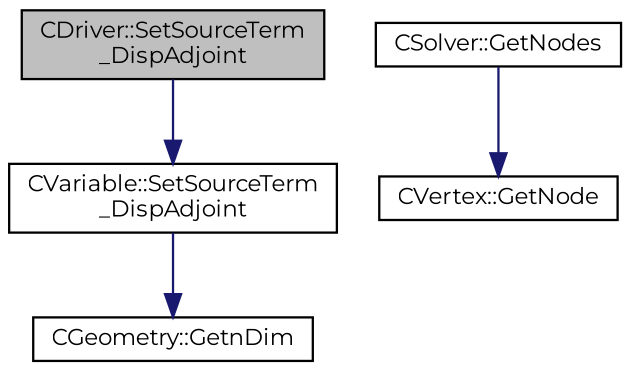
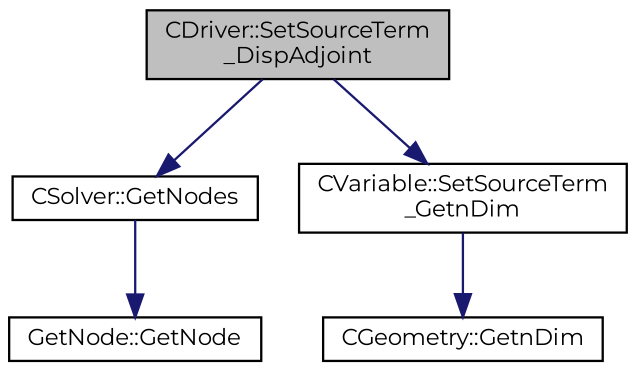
edge "CDriver::SetSourceTerm _DispAdjoint" -> "CSolver::GetNodes": added
node "CVariable::SetSourceTerm _DispAdjoint": label "CVariable::SetSourceTerm _DispAdjoint" -> "CVariable::SetSourceTerm _GetnDim"
node "CVertex::GetNode": label "CVertex::GetNode" -> "GetNode::GetNode"
